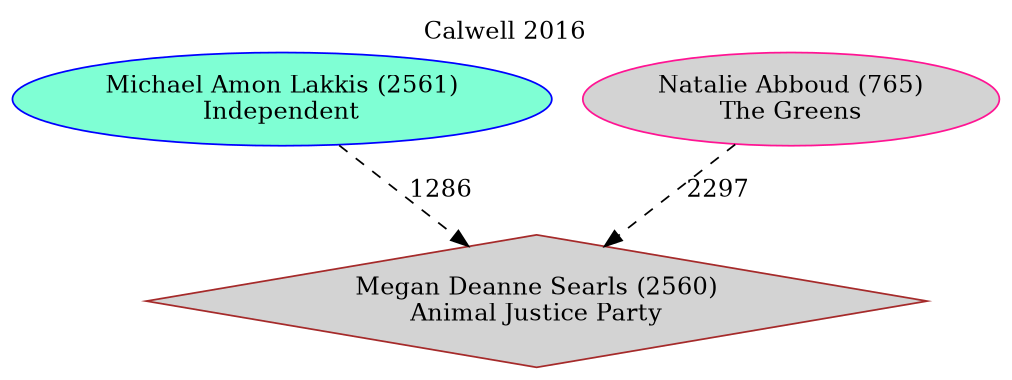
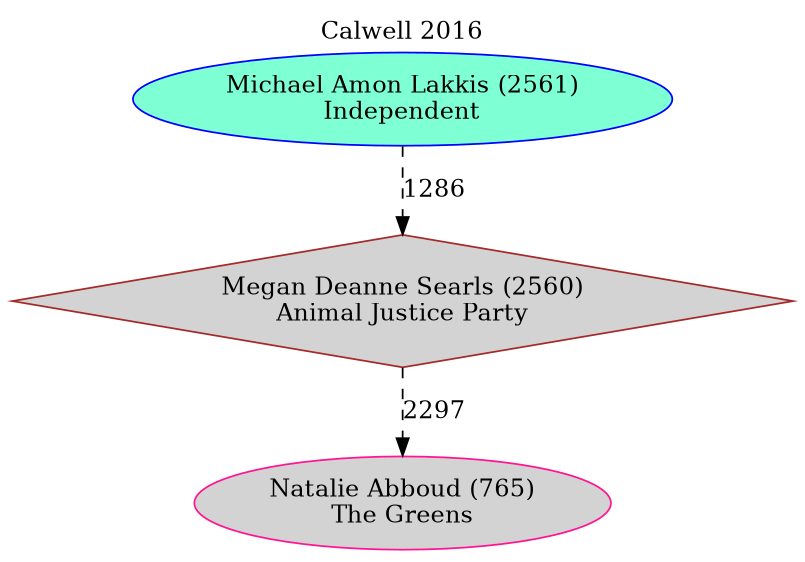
edge "Natalie Abboud (765) The Greens" -> "Megan Deanne Searls (2560) Animal Justice Party": reversed
